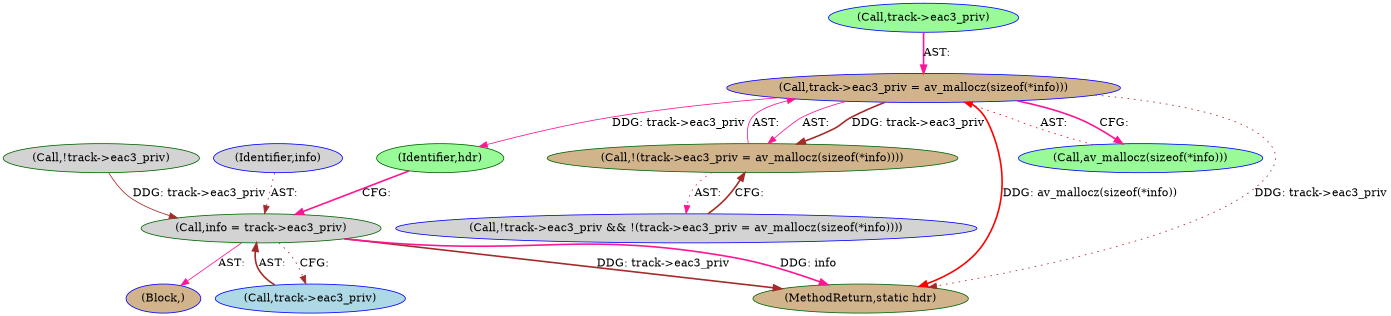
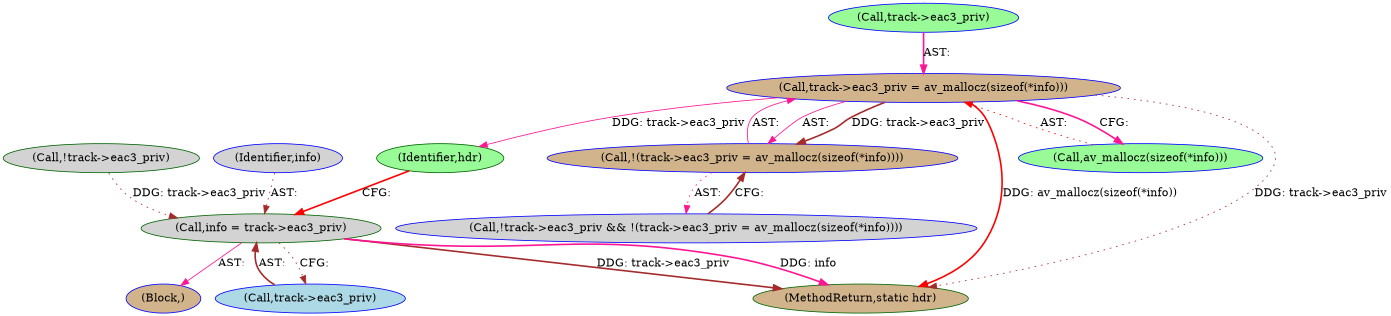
node "(Call,!(track->eac3_priv = av_mallocz(sizeof(*info))))": color darkgreen -> blue
edge "(Identifier,hdr)" -> "(Call,info = track->eac3_priv)": color deeppink -> red
edge "(Call,!track->eac3_priv)" -> "(Call,info = track->eac3_priv)": style solid -> dotted
